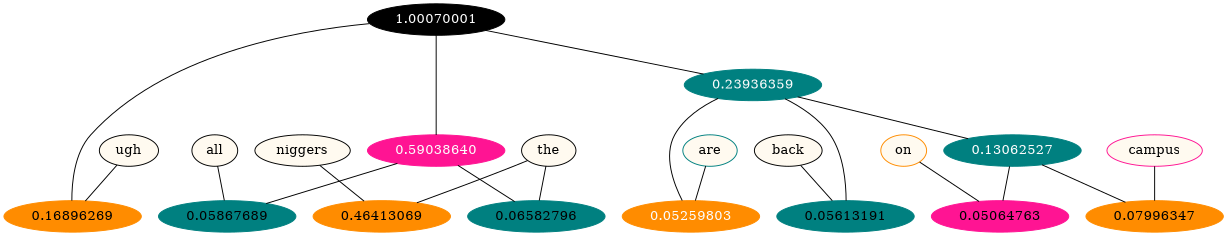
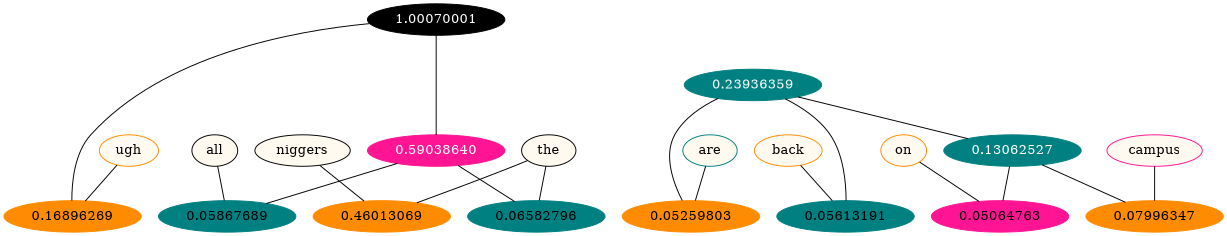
edge "1.00070001" -- "0.23936359": removed
node "ugh": color black -> darkorange
node "back": color black -> darkorange
node "0.46413069": label "0.46413069" -> "0.46013069"
node "0.05259803": fontcolor grey99 -> black
